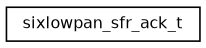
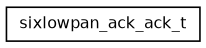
node "sixlowpan_sfr_ack_t": label "sixlowpan_sfr_ack_t" -> "sixlowpan_ack_ack_t"
